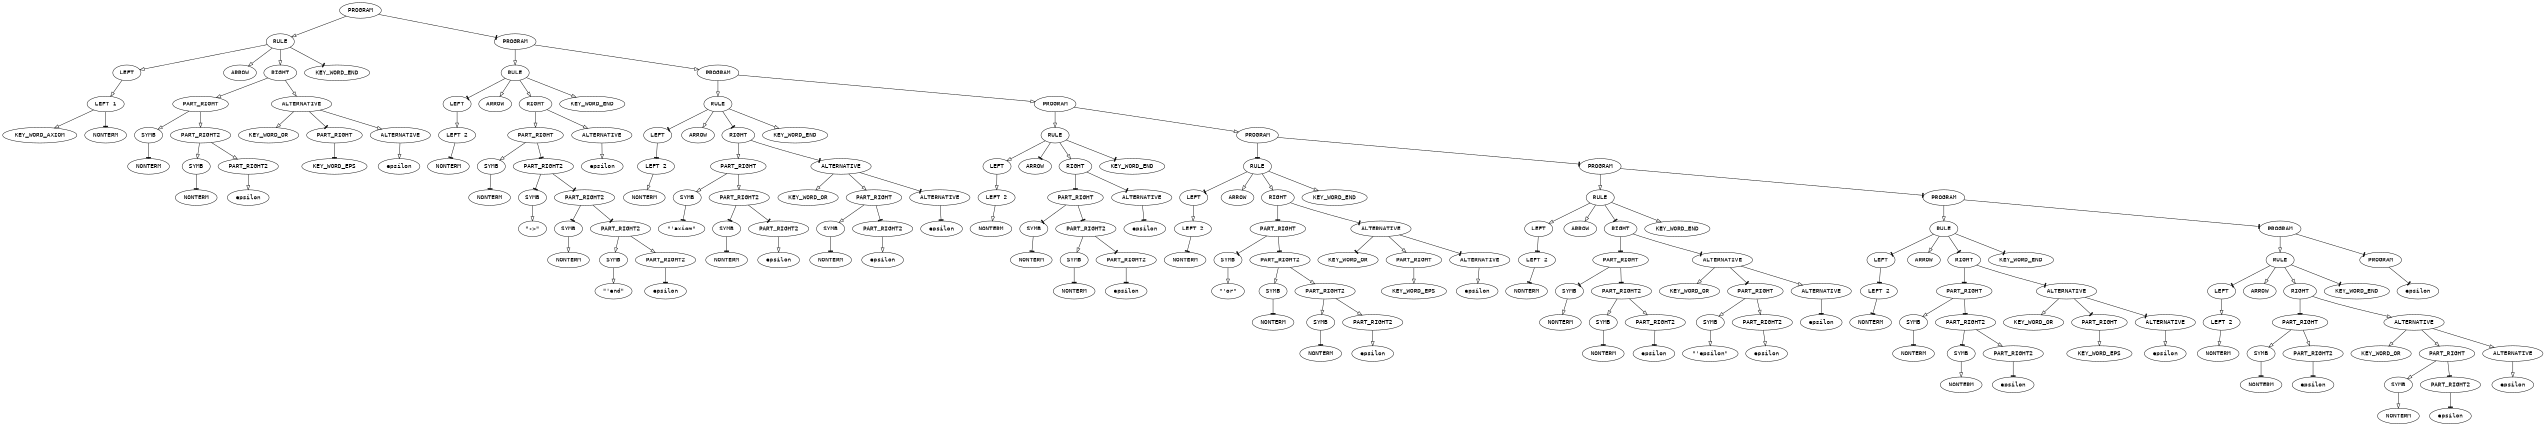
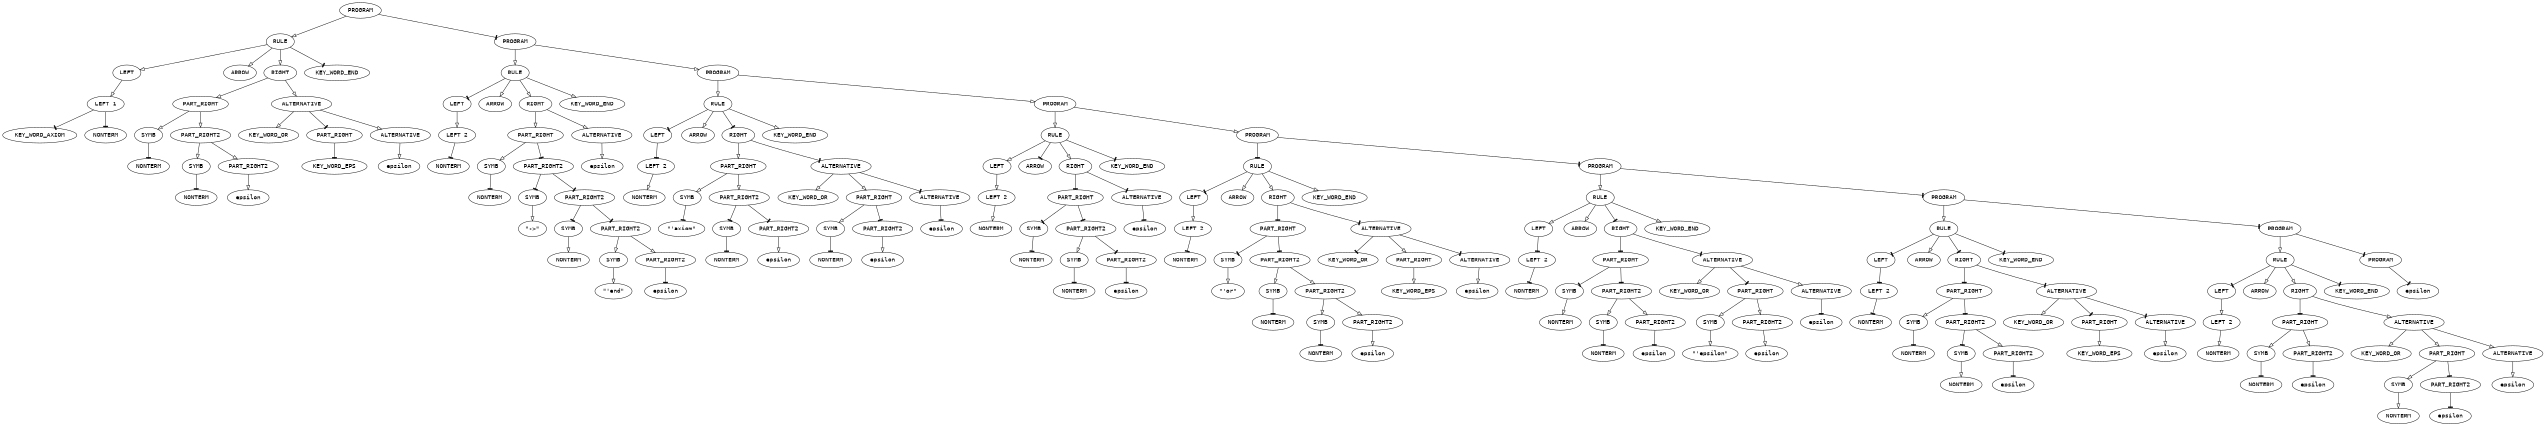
edge "LEFT 1" -> "KEY_WORD_AXIOM": arrowhead onormal -> tee
